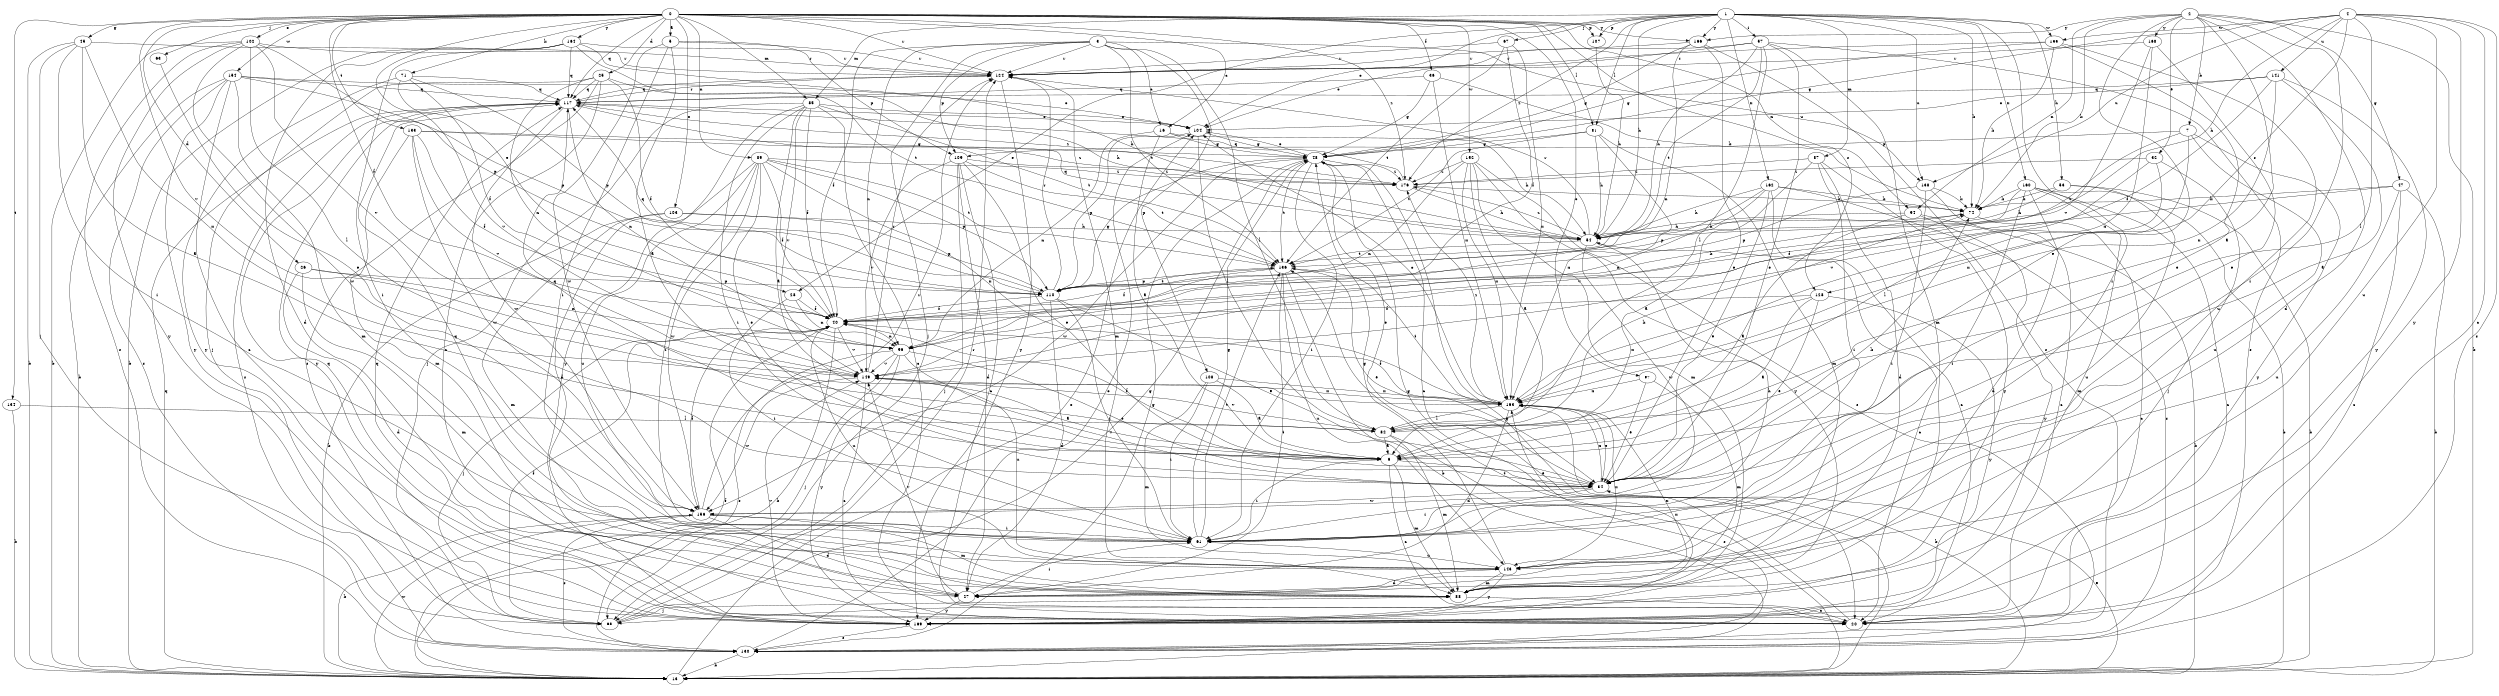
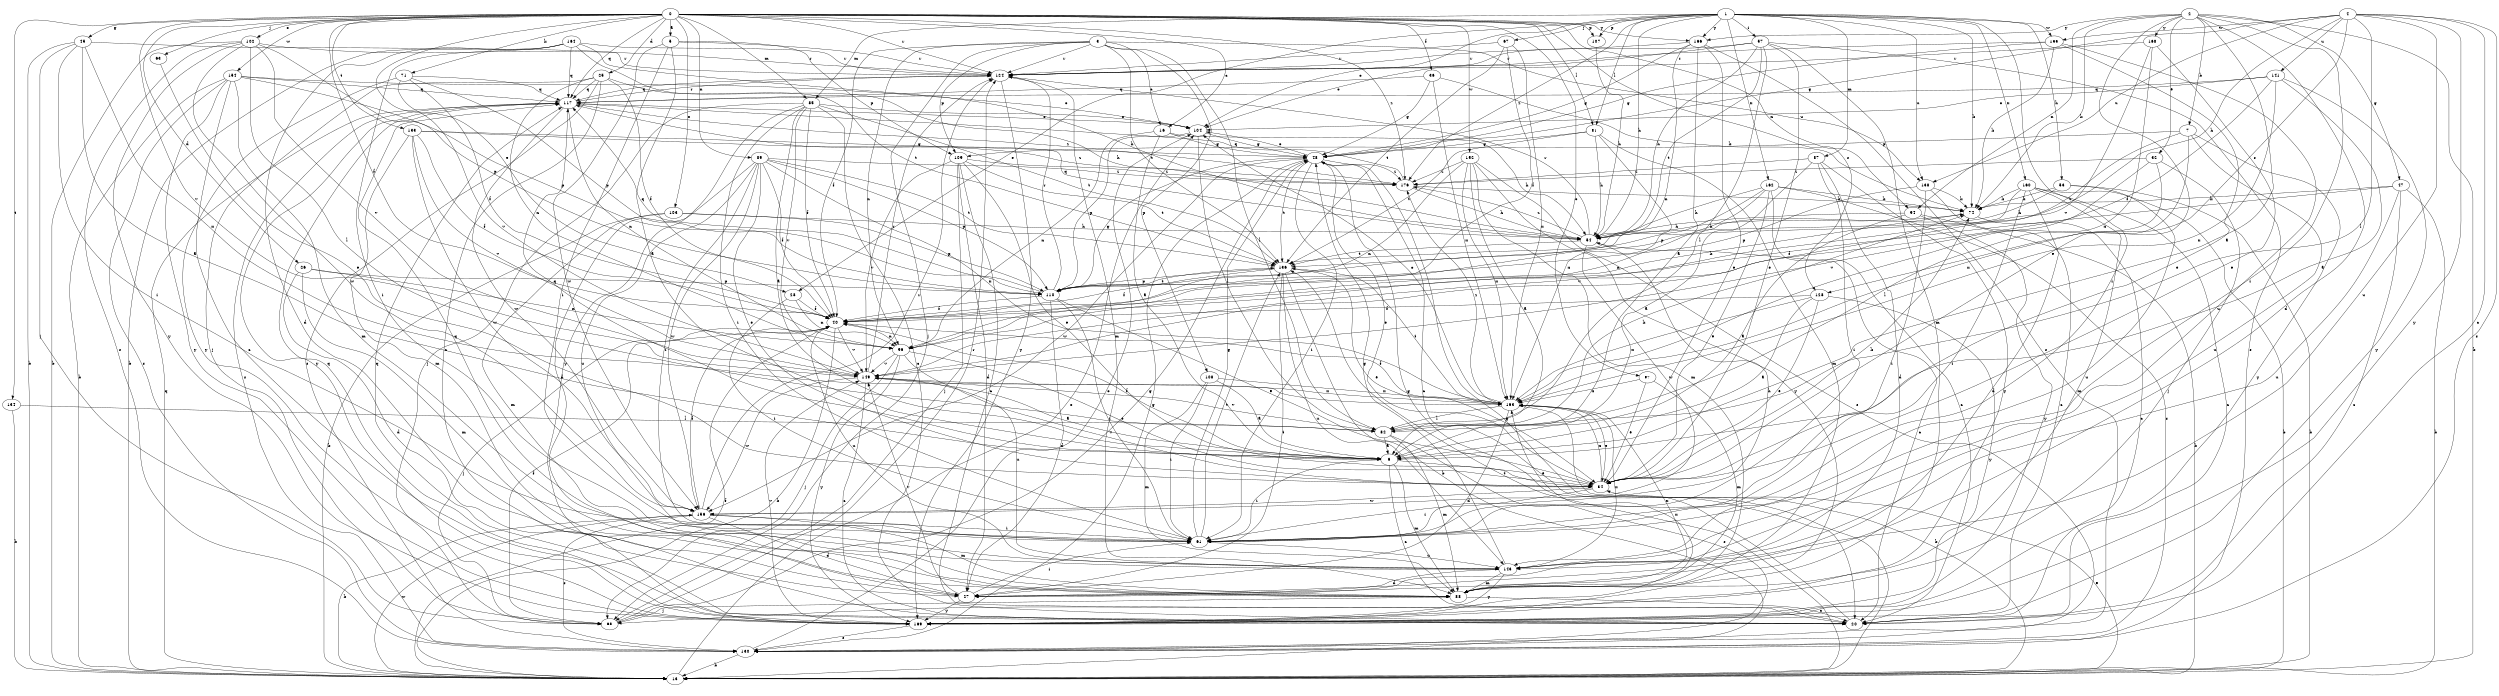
edge "0" -> "164": removed, label "y"
edge "166" -> "6": added, label "a"
edge "96" -> "130": removed, label "s"
